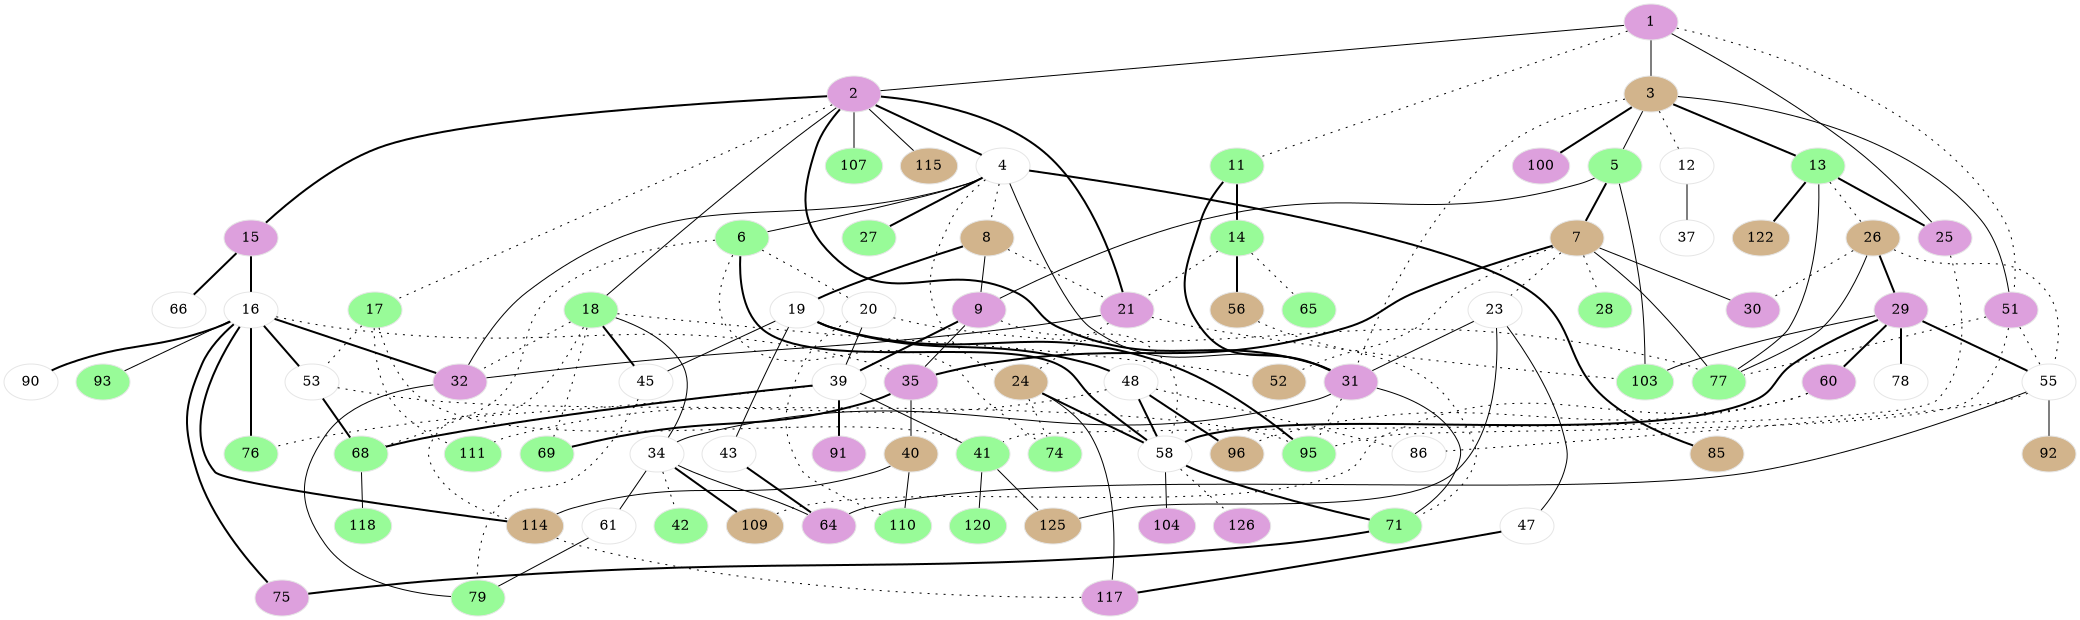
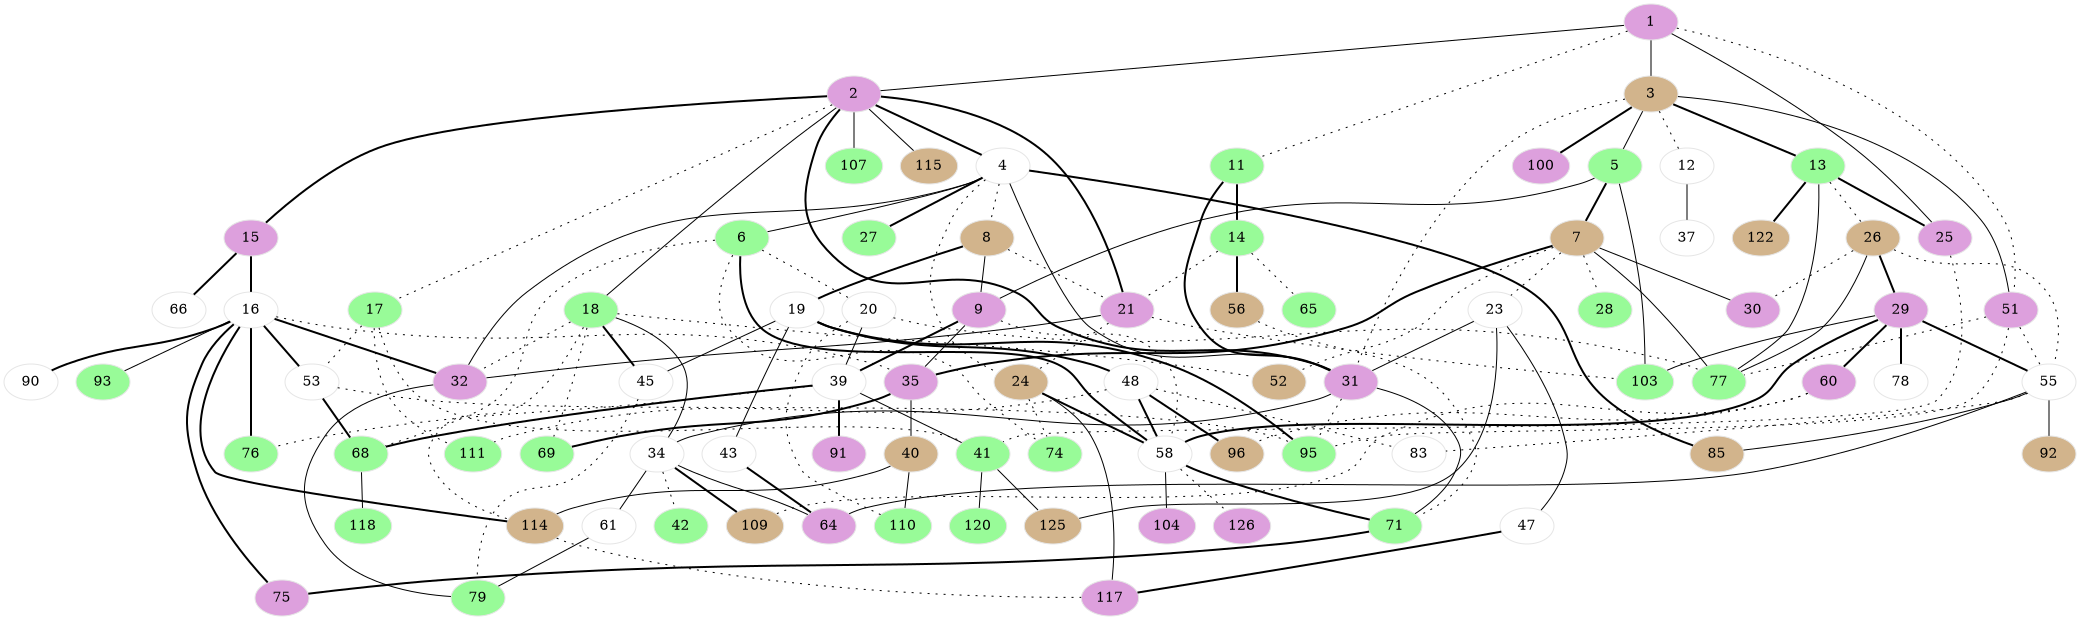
edge "55" -- "85": added
node "86": label "86" -> "83"
